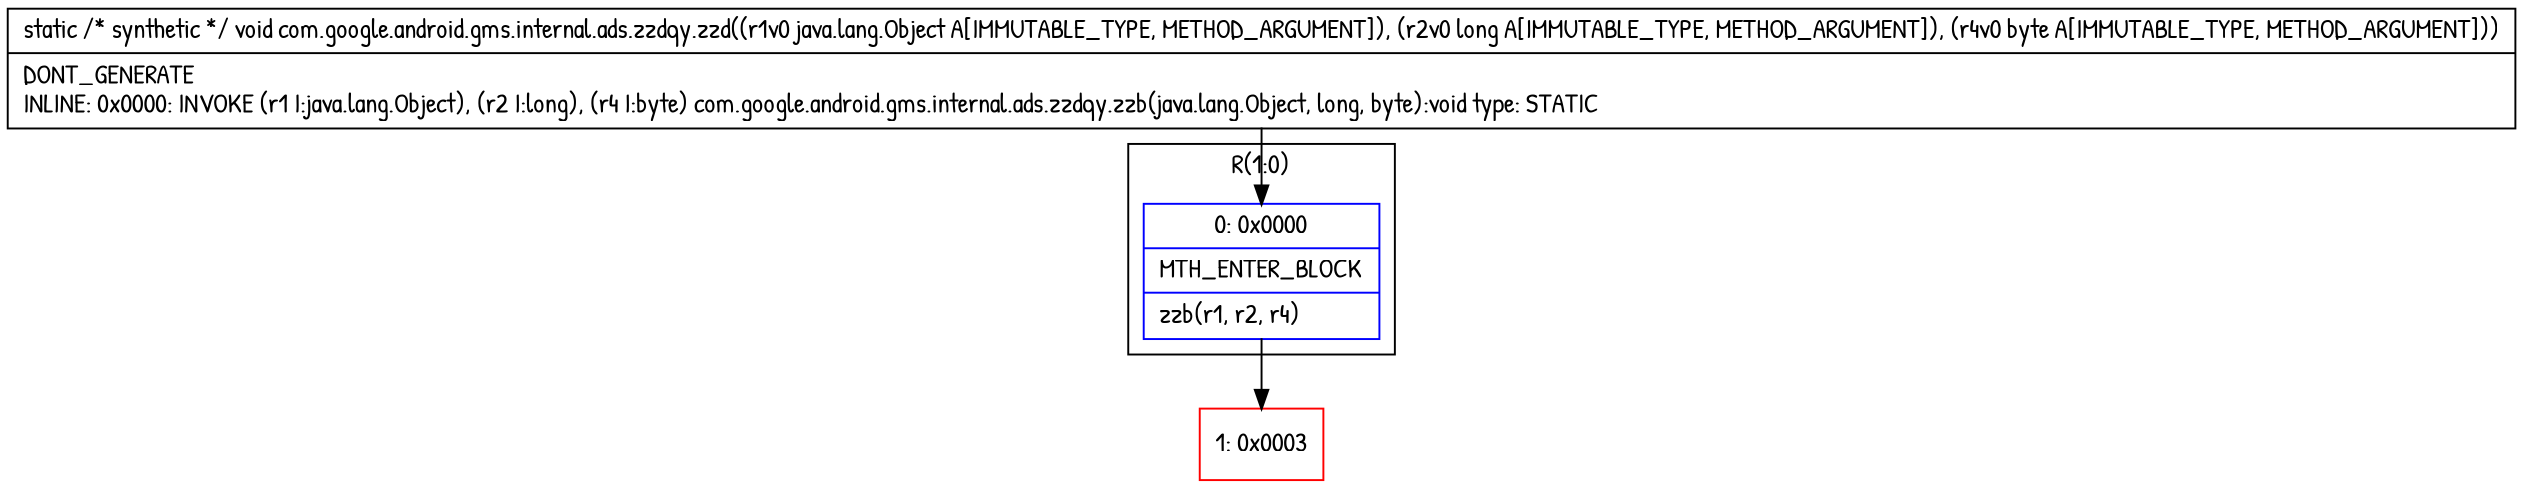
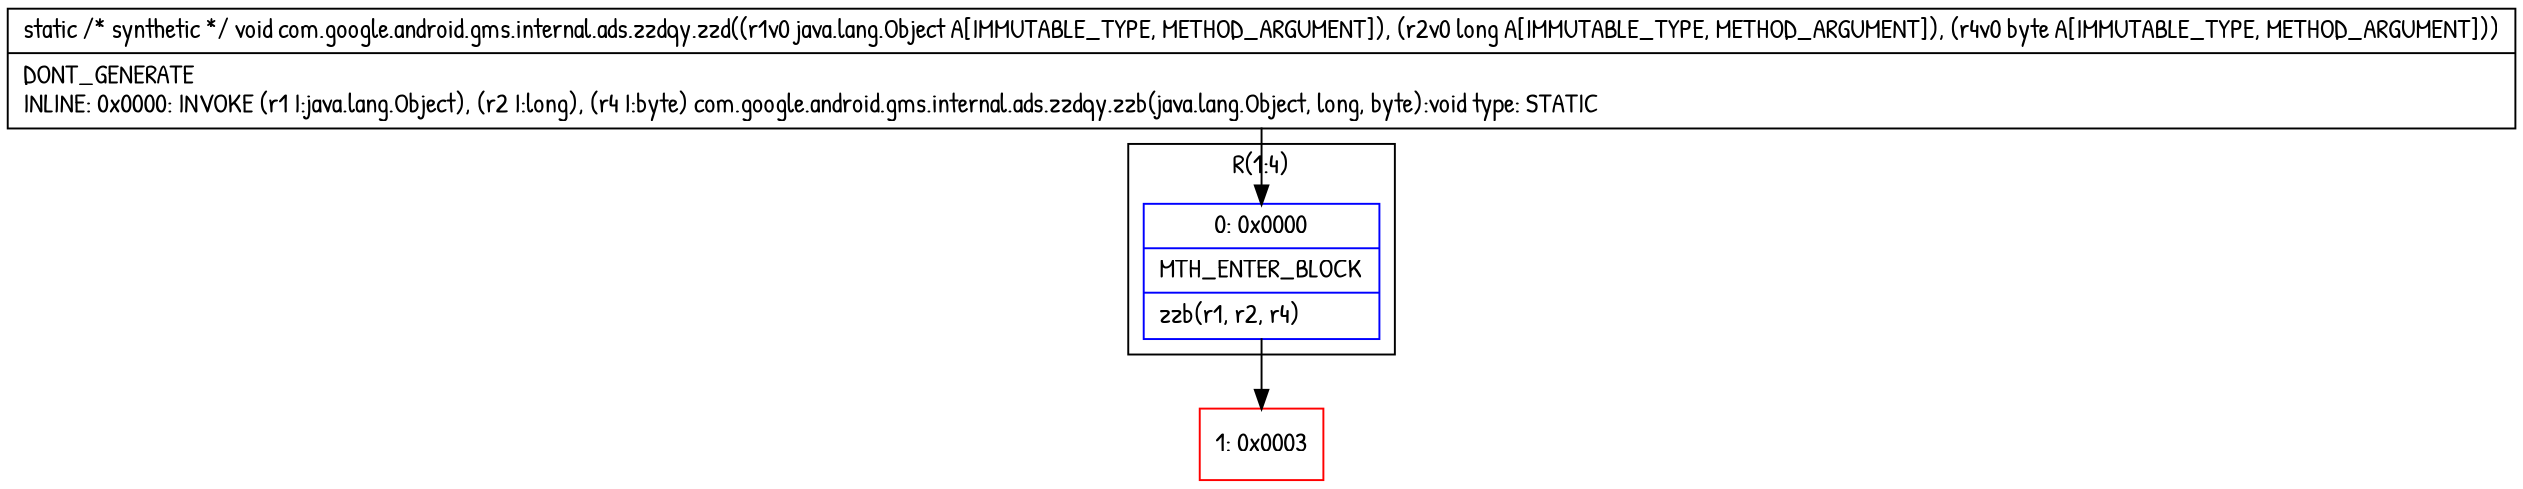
cluster "R(1:0)": label "R(1:0)" -> "R(1:4)"
